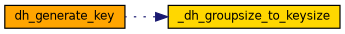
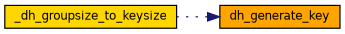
edge "dh_generate_key" -> "_dh_groupsize_to_keysize": reversed
